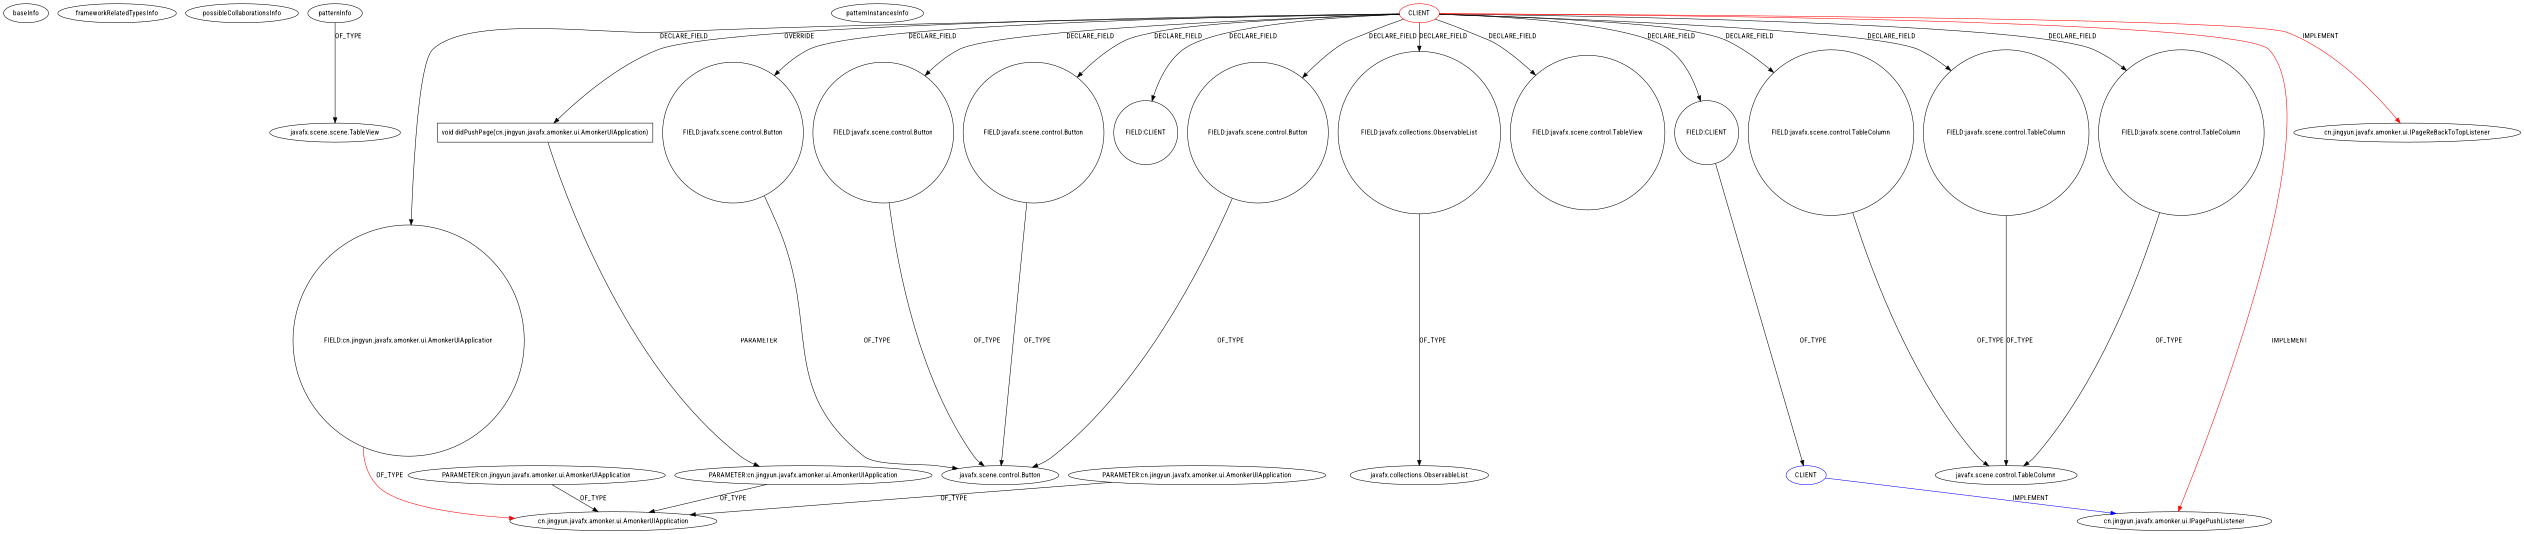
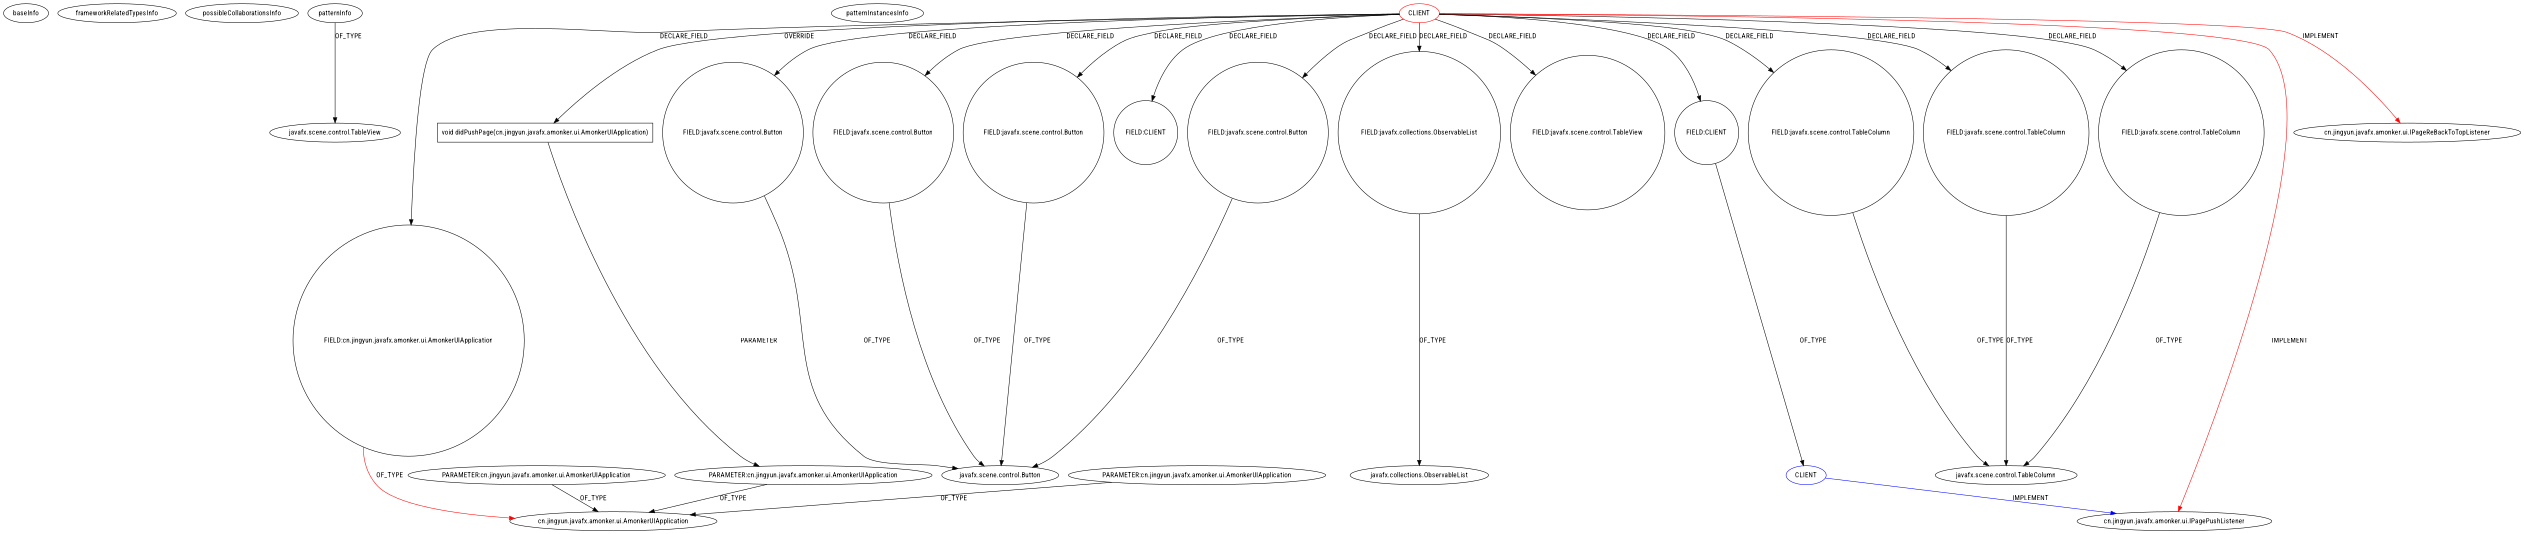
node "javafx.scene.scene.TableView": label "javafx.scene.scene.TableView" -> "javafx.scene.control.TableView"
